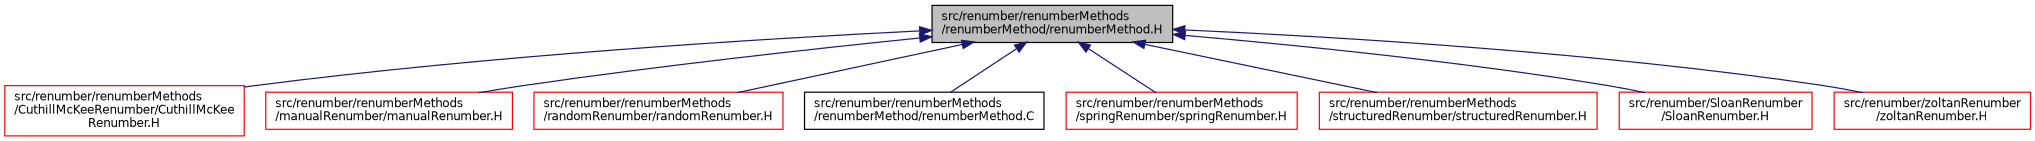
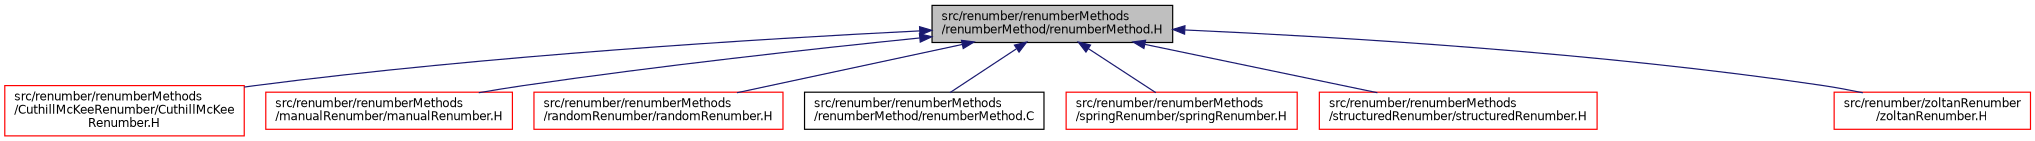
node "src/renumber/SloanRenumber /SloanRenumber.H": removed
